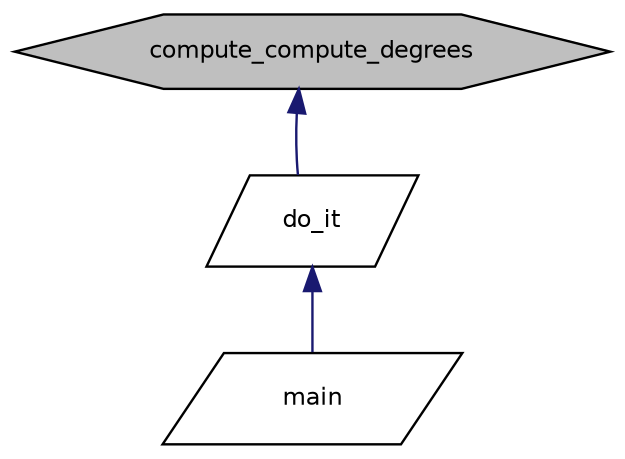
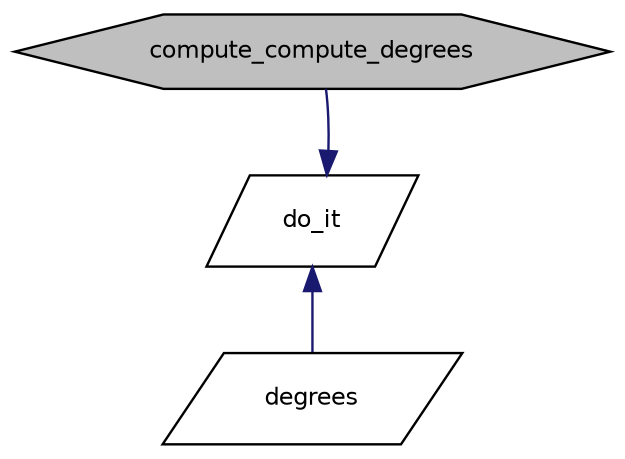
edge "do_it" -> "compute_compute_degrees": reversed
node "main": label "main" -> "degrees"
